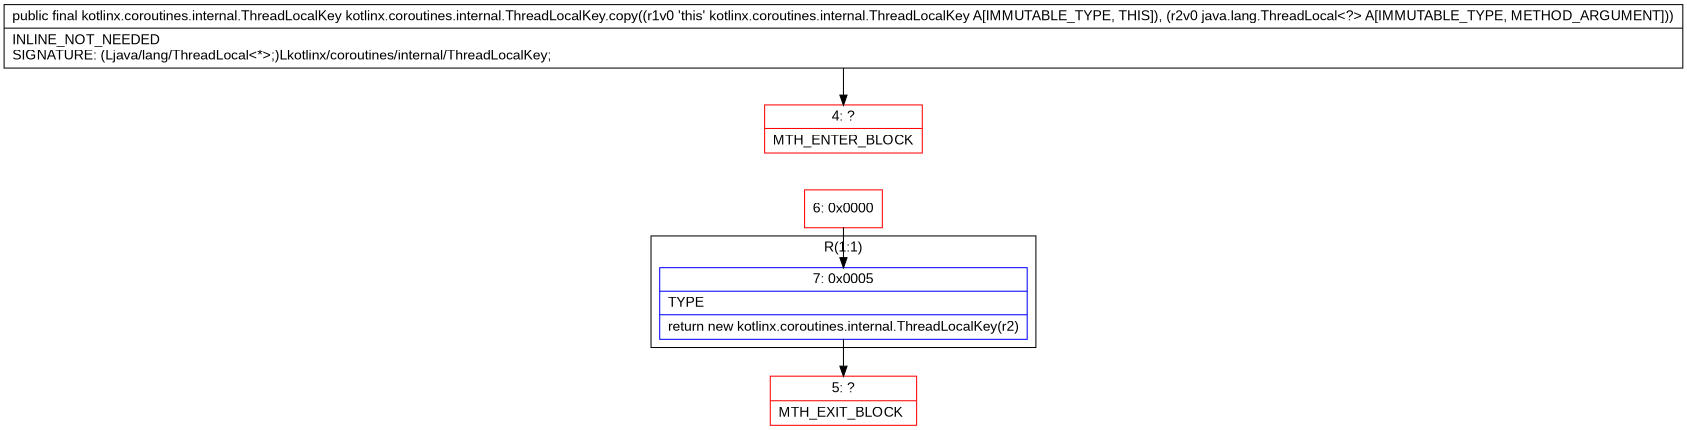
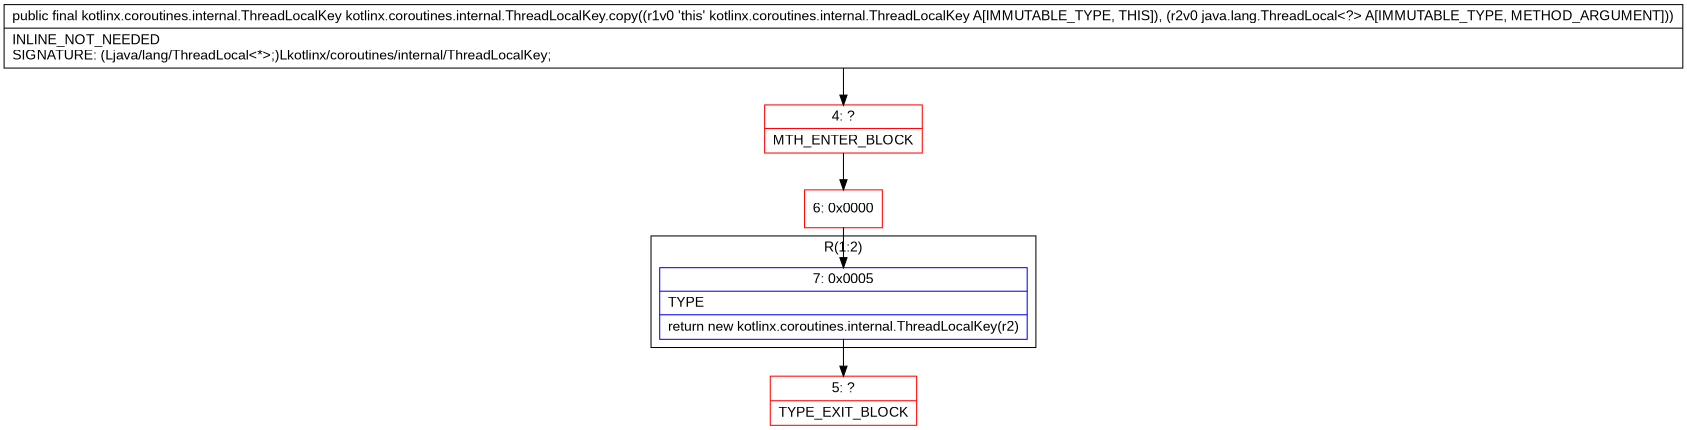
edge "4: ?" -> "6: 0x0000": added
cluster "R(1:1)": label "R(1:1)" -> "R(1:2)"
node "5: ?": text "MTH_EXIT_BLOCK" -> "TYPE_EXIT_BLOCK"
